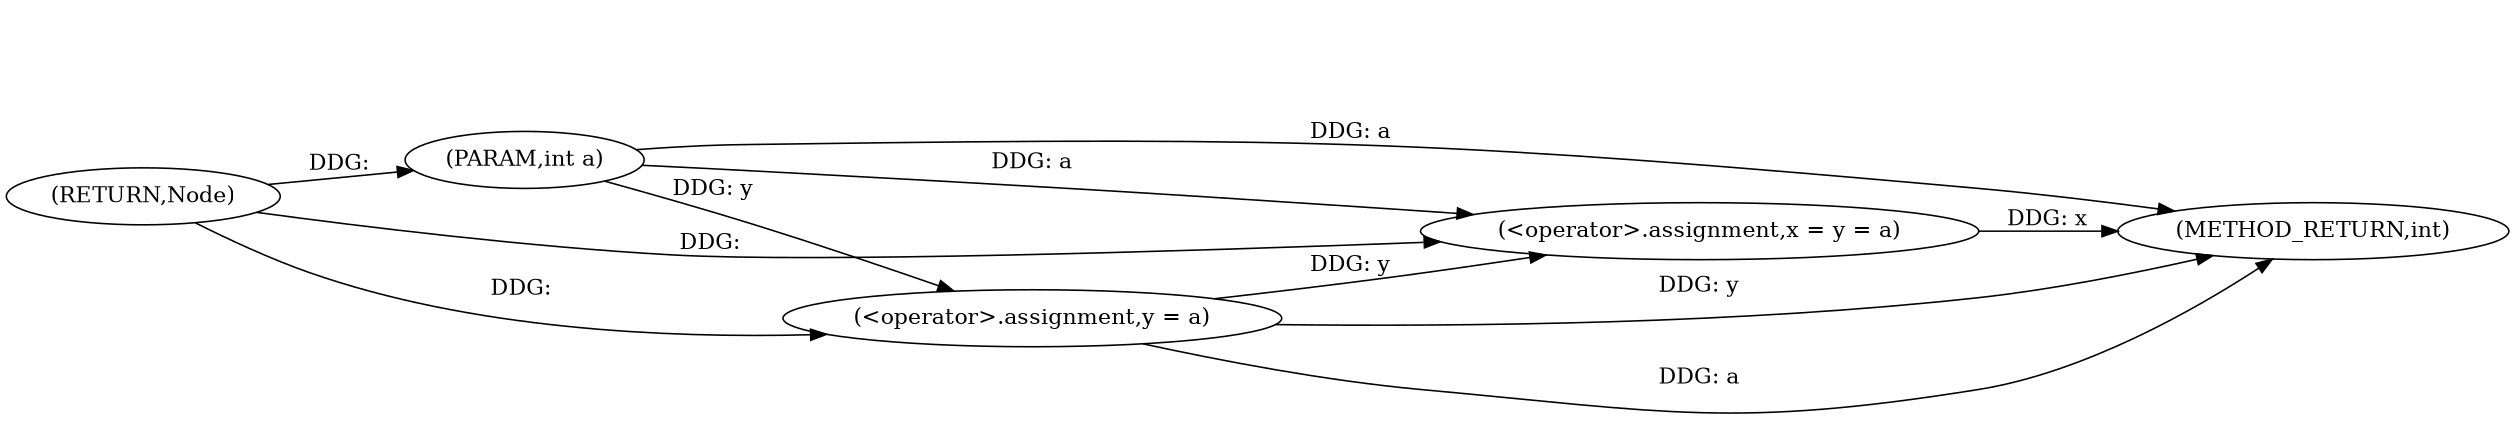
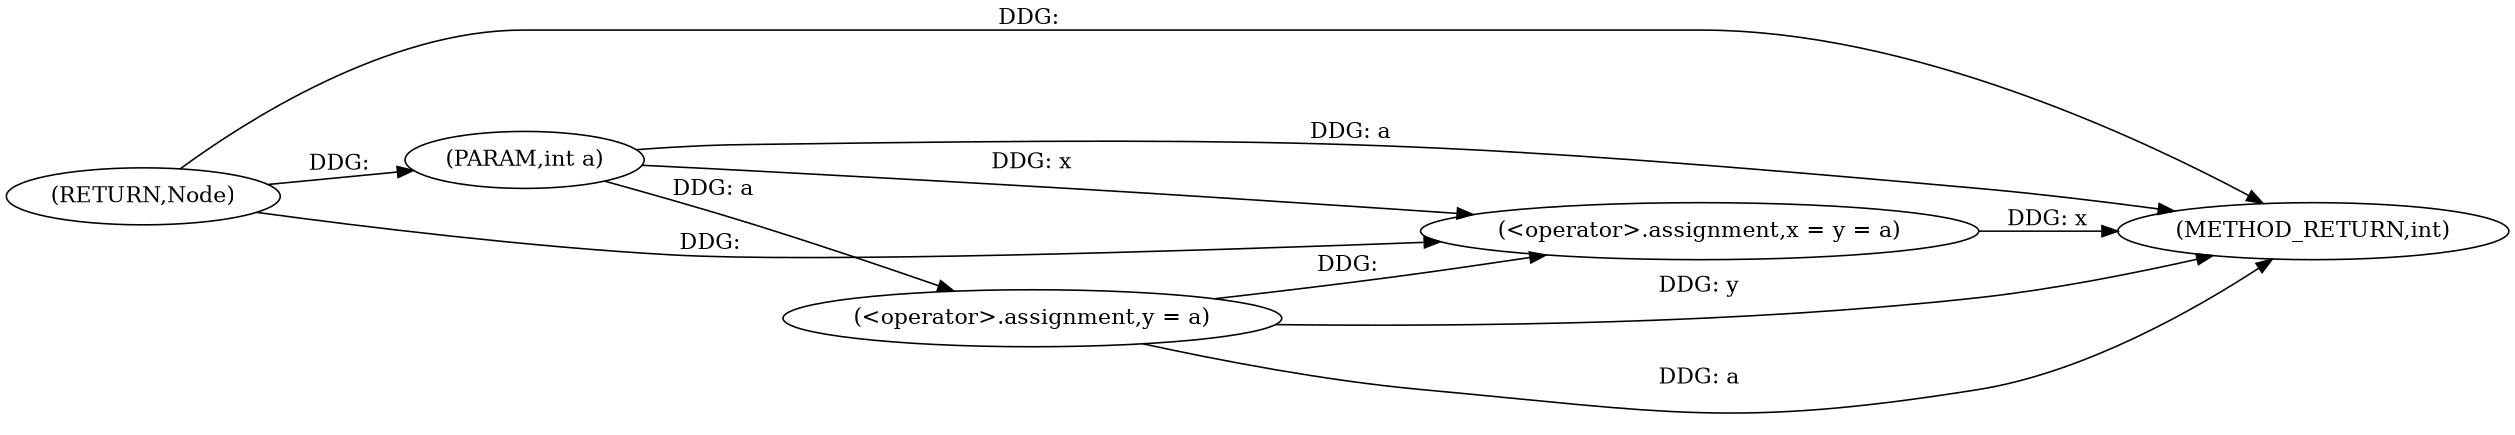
edge "(PARAM,int a)" -> "(<operator>.assignment,x = y = a)": label "DDG: a" -> "DDG: x"
edge "(PARAM,int a)" -> "(<operator>.assignment,y = a)": label "DDG: y" -> "DDG: a"
edge "(<operator>.assignment,y = a)" -> "(<operator>.assignment,x = y = a)": label "DDG: y" -> "DDG: "
edge "(RETURN,Node)" -> "(<operator>.assignment,y = a)": now "(RETURN,Node)" -> "(METHOD_RETURN,int)"
